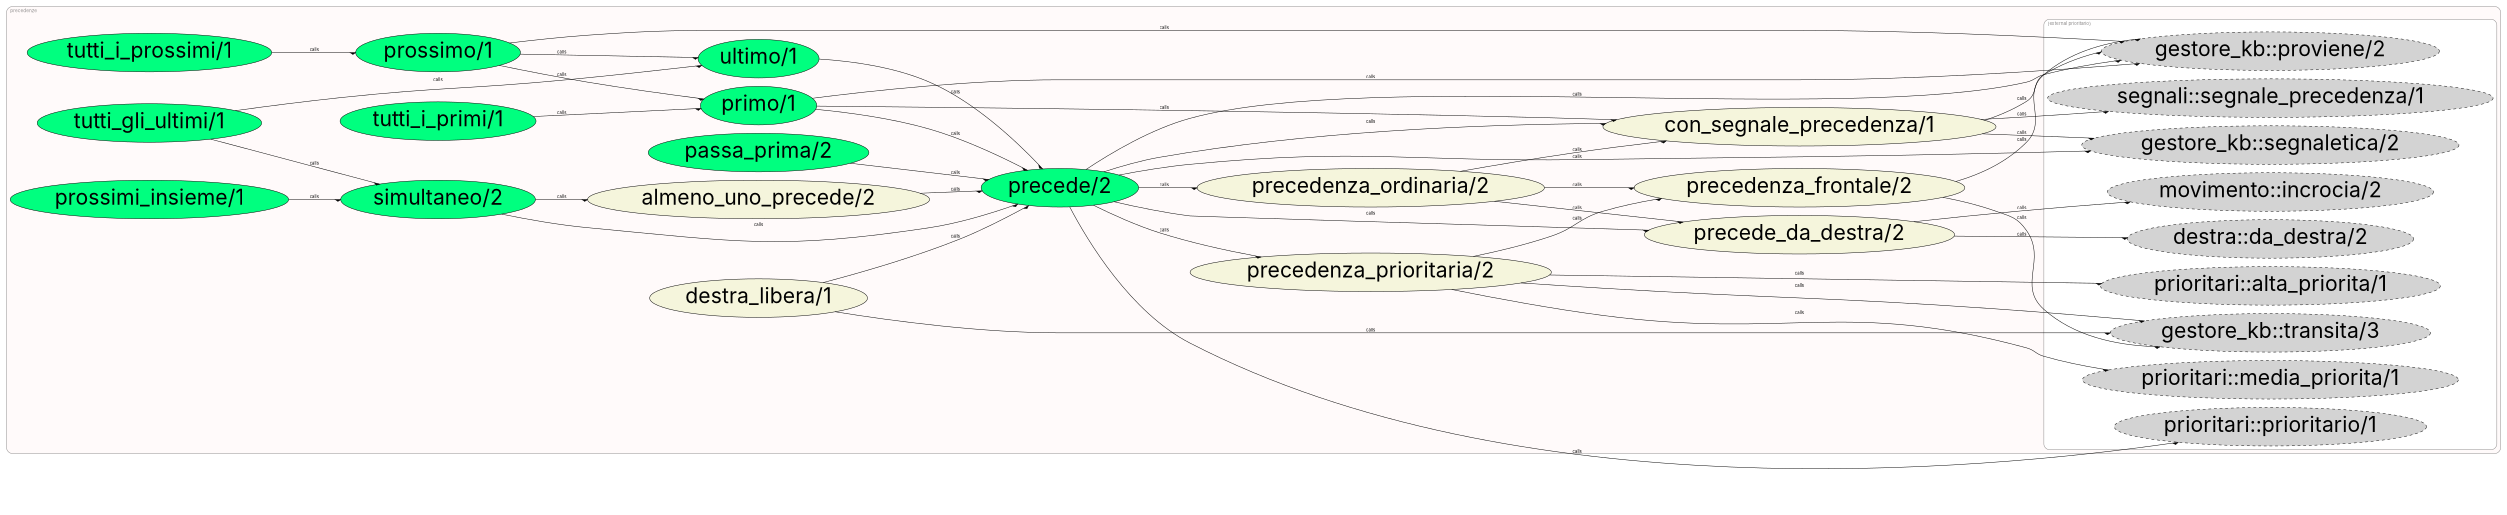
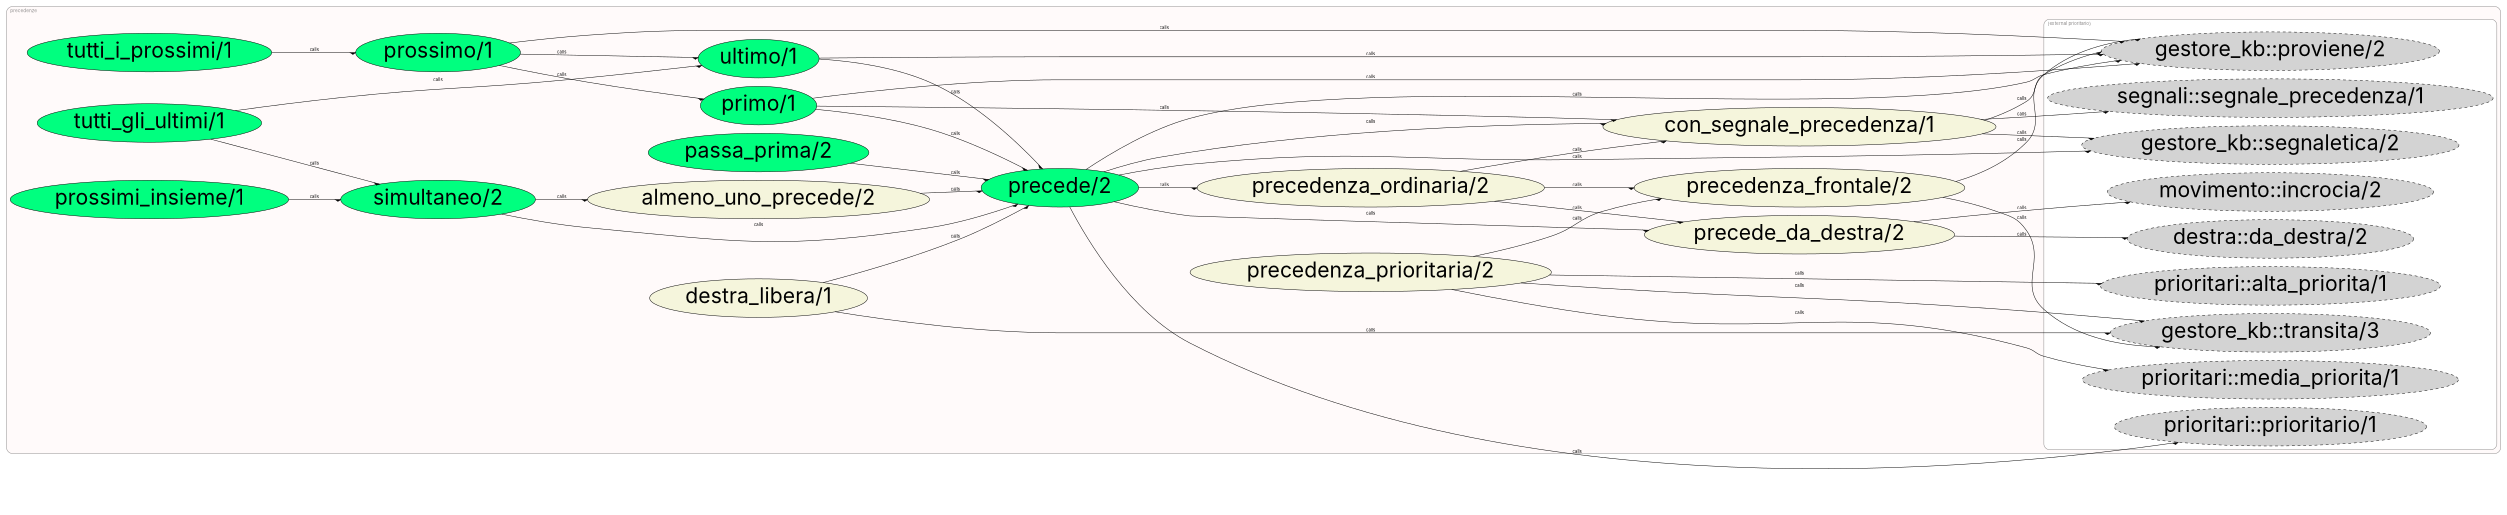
edge "ultimo/1" -> "gestore_kb::proviene/2": added, label "calls"
node "tutti_i_primi/1": removed
edge "precede/2" -> "precedenza_prioritaria/2": removed, label "calls"
